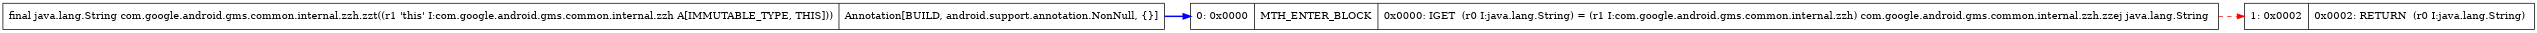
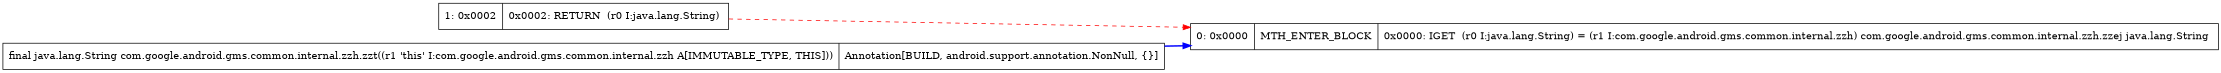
edge "0: 0x0000" -> "1: 0x0002": reversed
